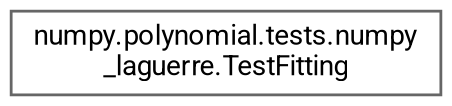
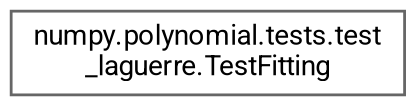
node "numpy.polynomial.tests.numpy _laguerre.TestFitting": label "numpy.polynomial.tests.numpy _laguerre.TestFitting" -> "numpy.polynomial.tests.test _laguerre.TestFitting"
